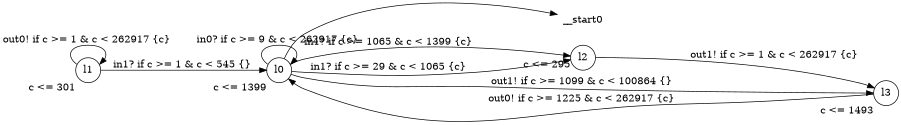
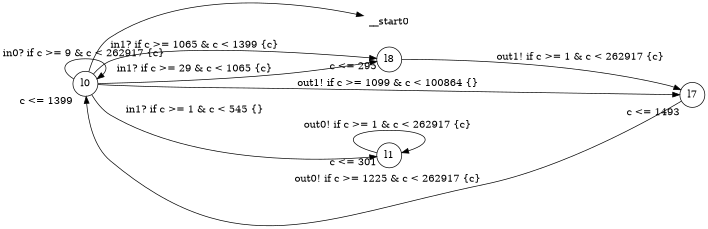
node "l2 c <= 295": label "l2 c <= 295" -> "l8 c <= 295"
edge "l1 c <= 301" -> "l0 c <= 1399": reversed
node "l3 c <= 1493": label "l3 c <= 1493" -> "l7 c <= 1493"
